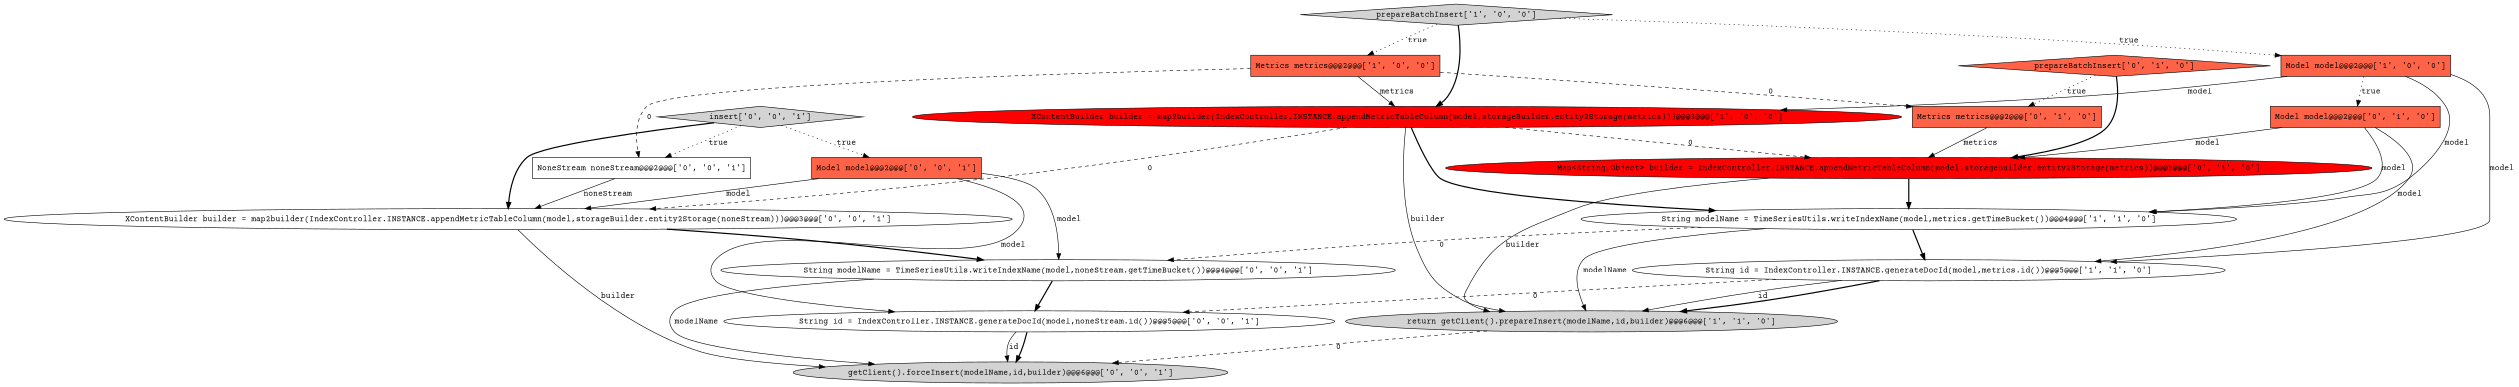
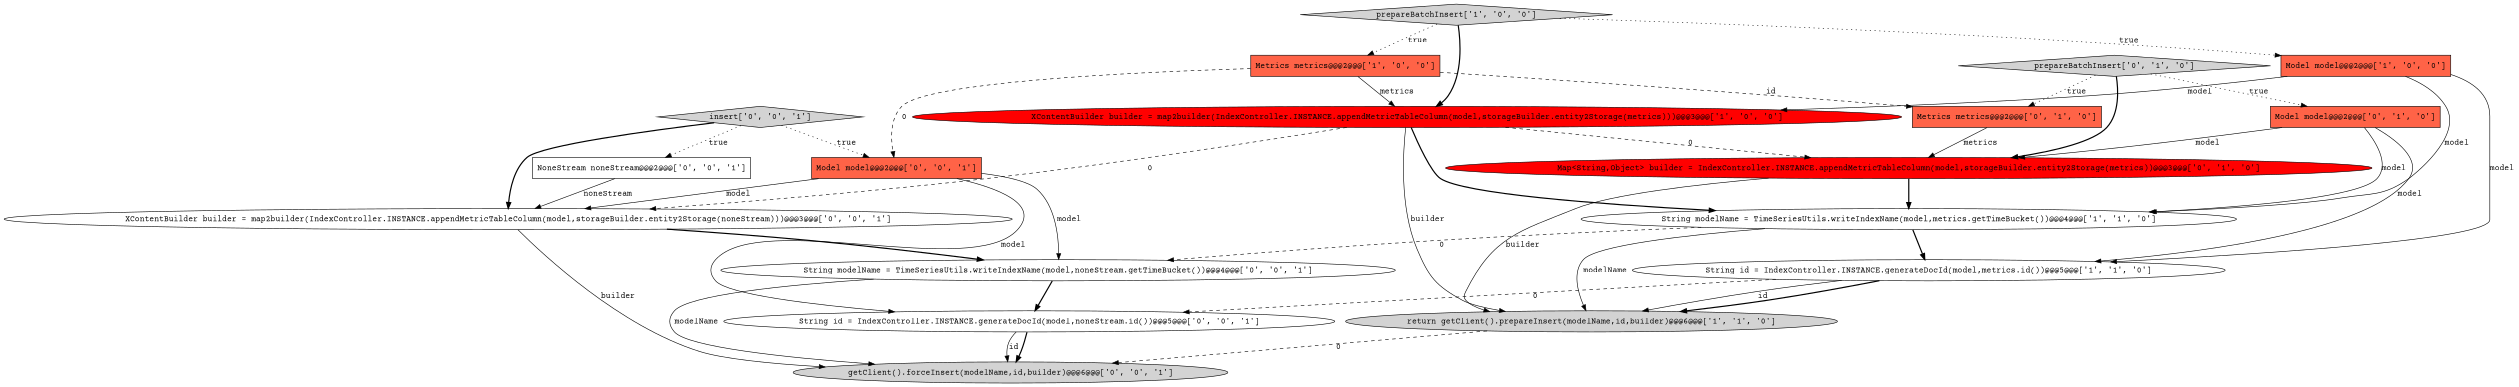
node "prepareBatchInsert['0', '1', '0']": fillcolor tomato -> lightgray
edge "Metrics metrics@@@2@@@['1', '0', '0']" -> "NoneStream noneStream@@@2@@@['0', '0', '1']": now "Metrics metrics@@@2@@@['1', '0', '0']" -> "Model model@@@2@@@['0', '0', '1']"
edge "Model model@@@2@@@['1', '0', '0']" -> "Model model@@@2@@@['0', '1', '0']": now "prepareBatchInsert['0', '1', '0']" -> "Model model@@@2@@@['0', '1', '0']"
edge "Metrics metrics@@@2@@@['1', '0', '0']" -> "Metrics metrics@@@2@@@['0', '1', '0']": label "0" -> "id"
